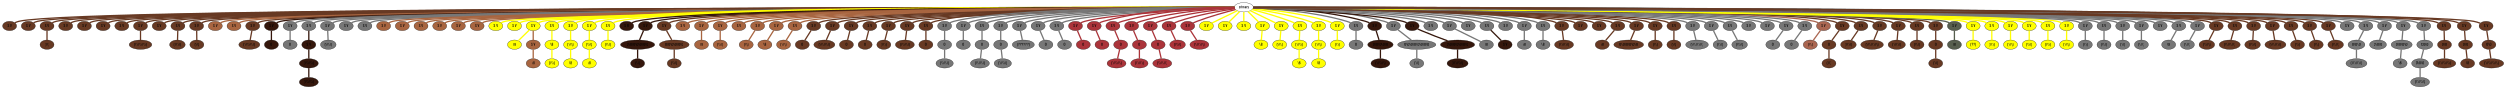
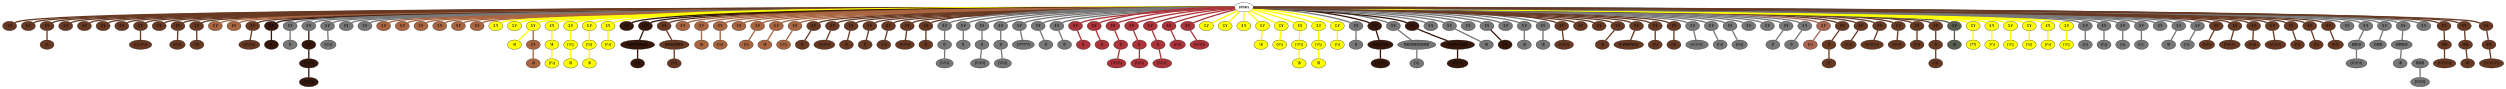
node "130:0": removed
